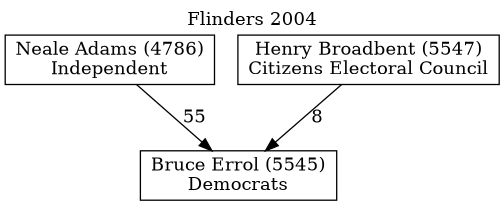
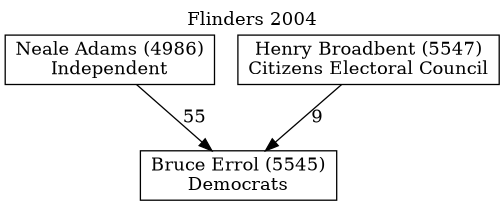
node "Neale Adams (4786) Independent": label "Neale Adams (4786) Independent" -> "Neale Adams (4986) Independent"
edge "Henry Broadbent (5547) Citizens Electoral Council" -> "Bruce Errol (5545) Democrats": label "8" -> "9"
